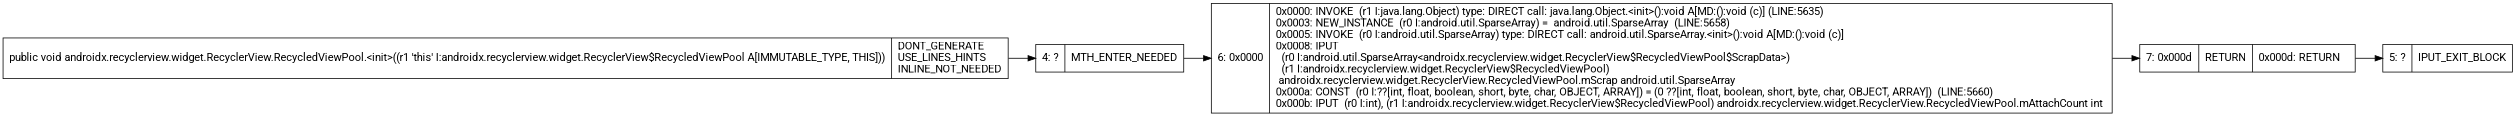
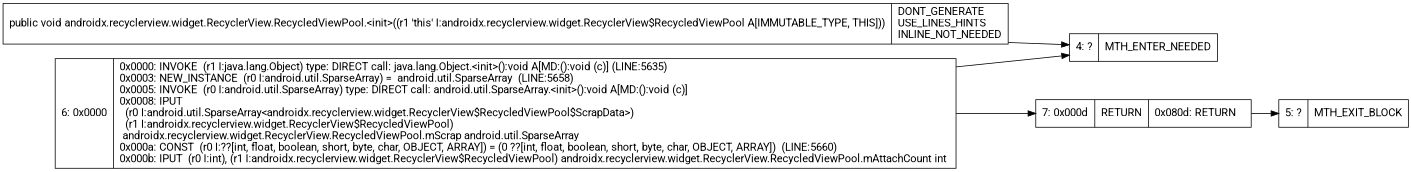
edge "4: ?" -> "6: 0x0000": reversed
node "7: 0x000d": text "0x000d: RETURN" -> "0x080d: RETURN"
node "5: ?": text "IPUT_EXIT_BLOCK" -> "MTH_EXIT_BLOCK"
